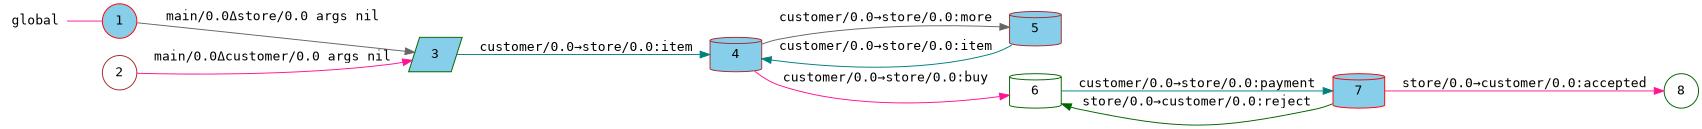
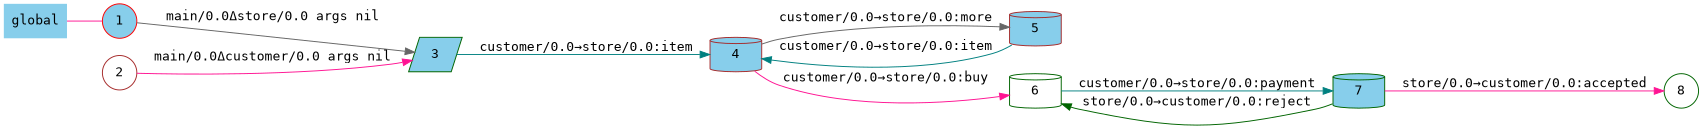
node "global": fillcolor white -> skyblue
node "7": color red -> darkgreen
